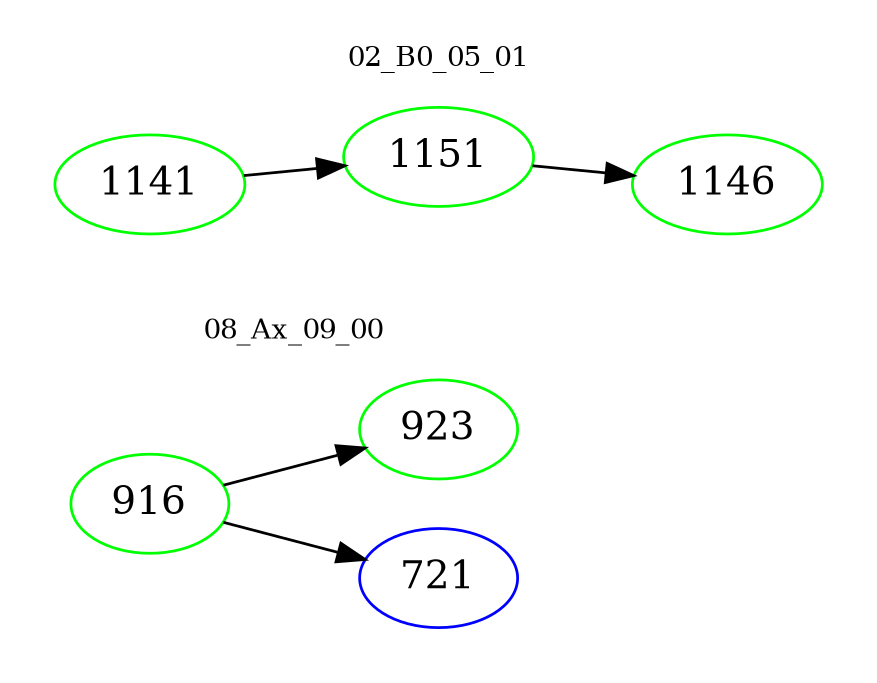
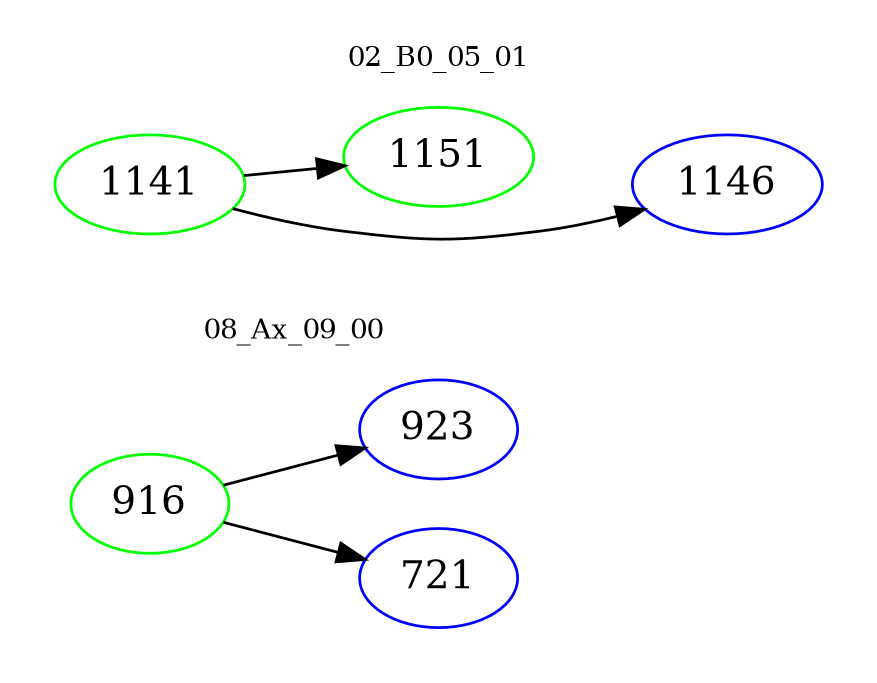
edge "1151" -> "1146": now "1141" -> "1146"
node "1146": color green -> blue
node "923": color green -> blue
